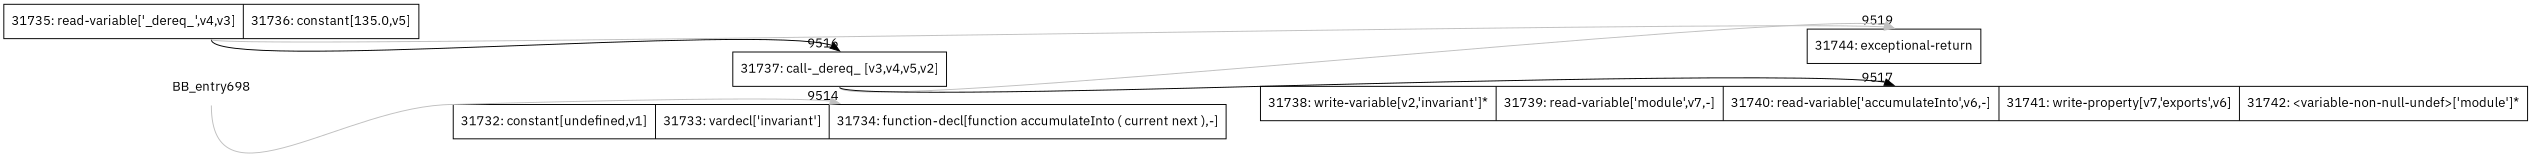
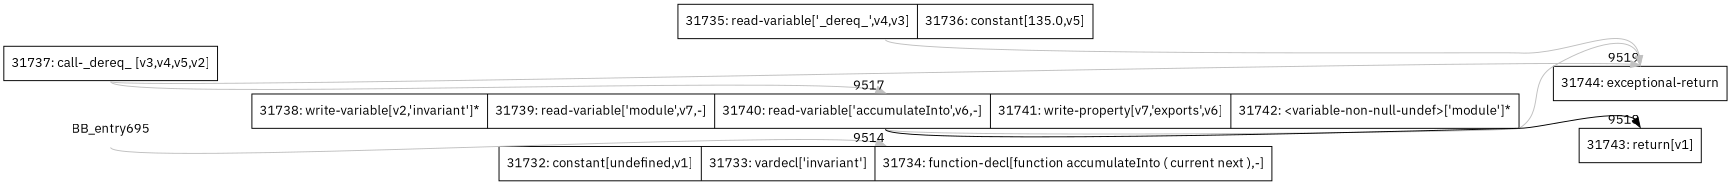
edge "31735: read-variable['_dereq_',v4,v3]" -> "31737: call-_dereq_ [v3,v4,v5,v2]": removed
edge "31737: call-_dereq_ [v3,v4,v5,v2]" -> "31738: write-variable[v2,'invariant']*": color black -> gray
node "BB_entry698": label "BB_entry698" -> "BB_entry695"
edge "31738: write-variable[v2,'invariant']*" -> "31744: exceptional-return": added
node "31743: return[v1]": added
